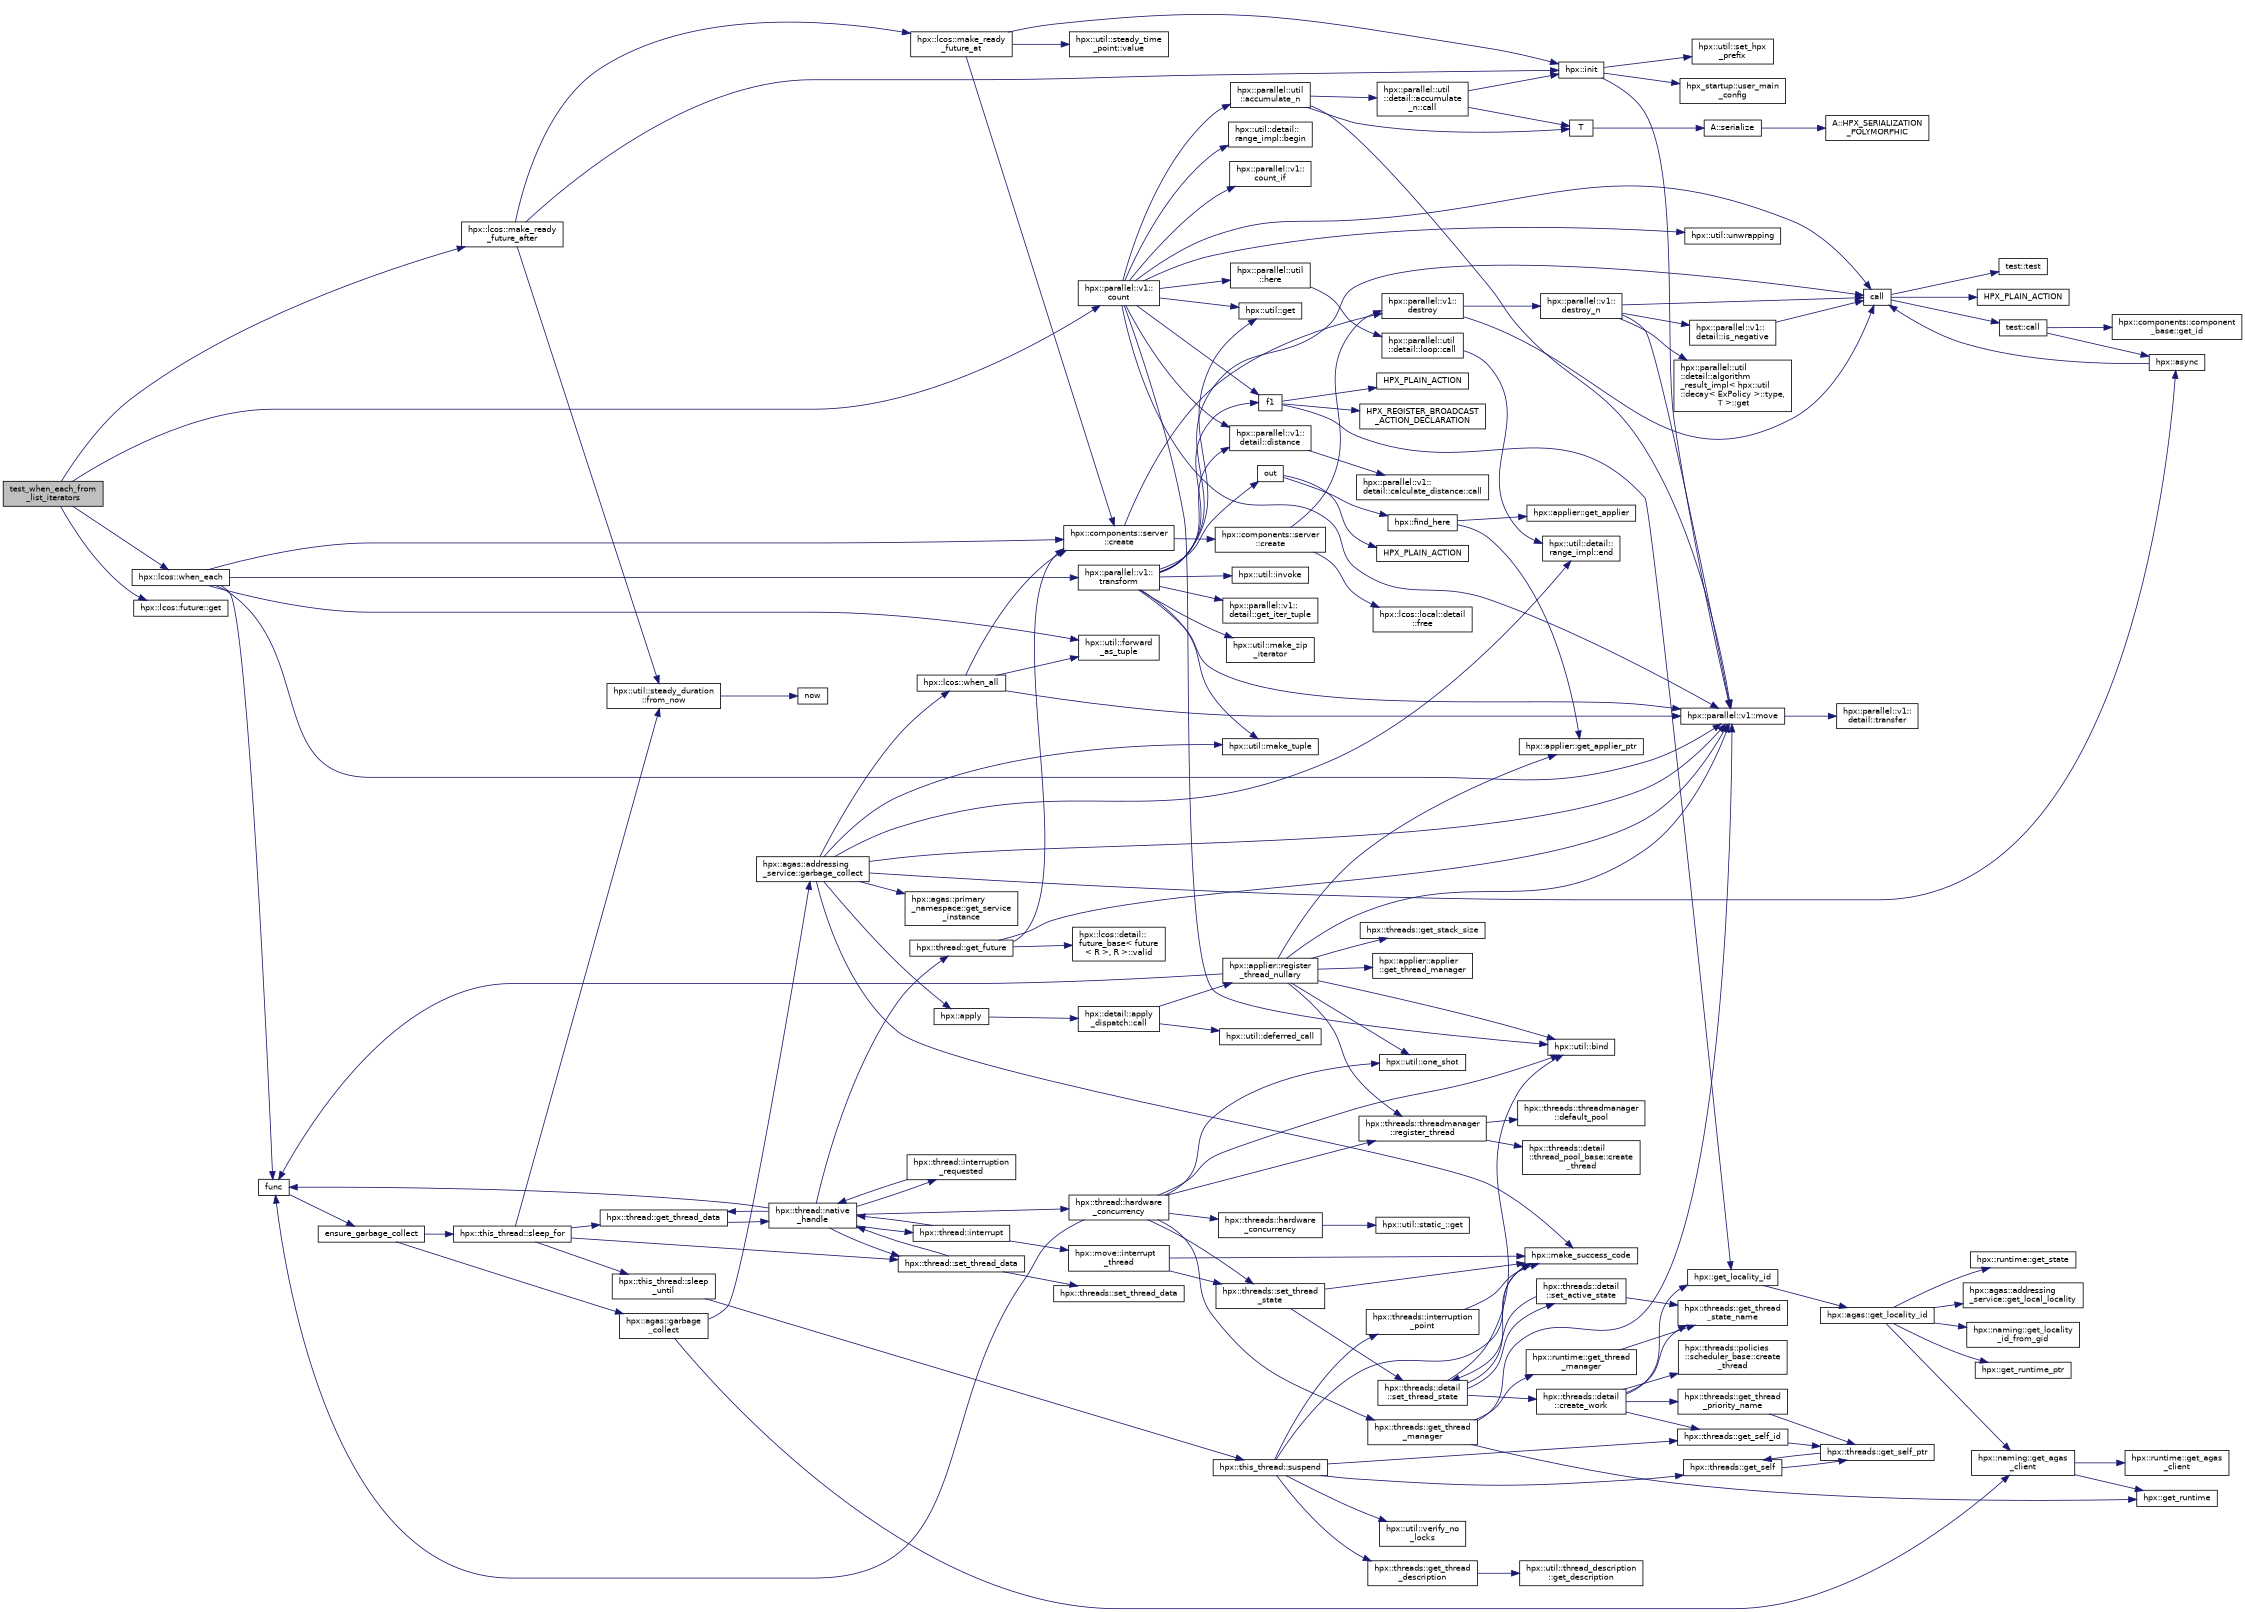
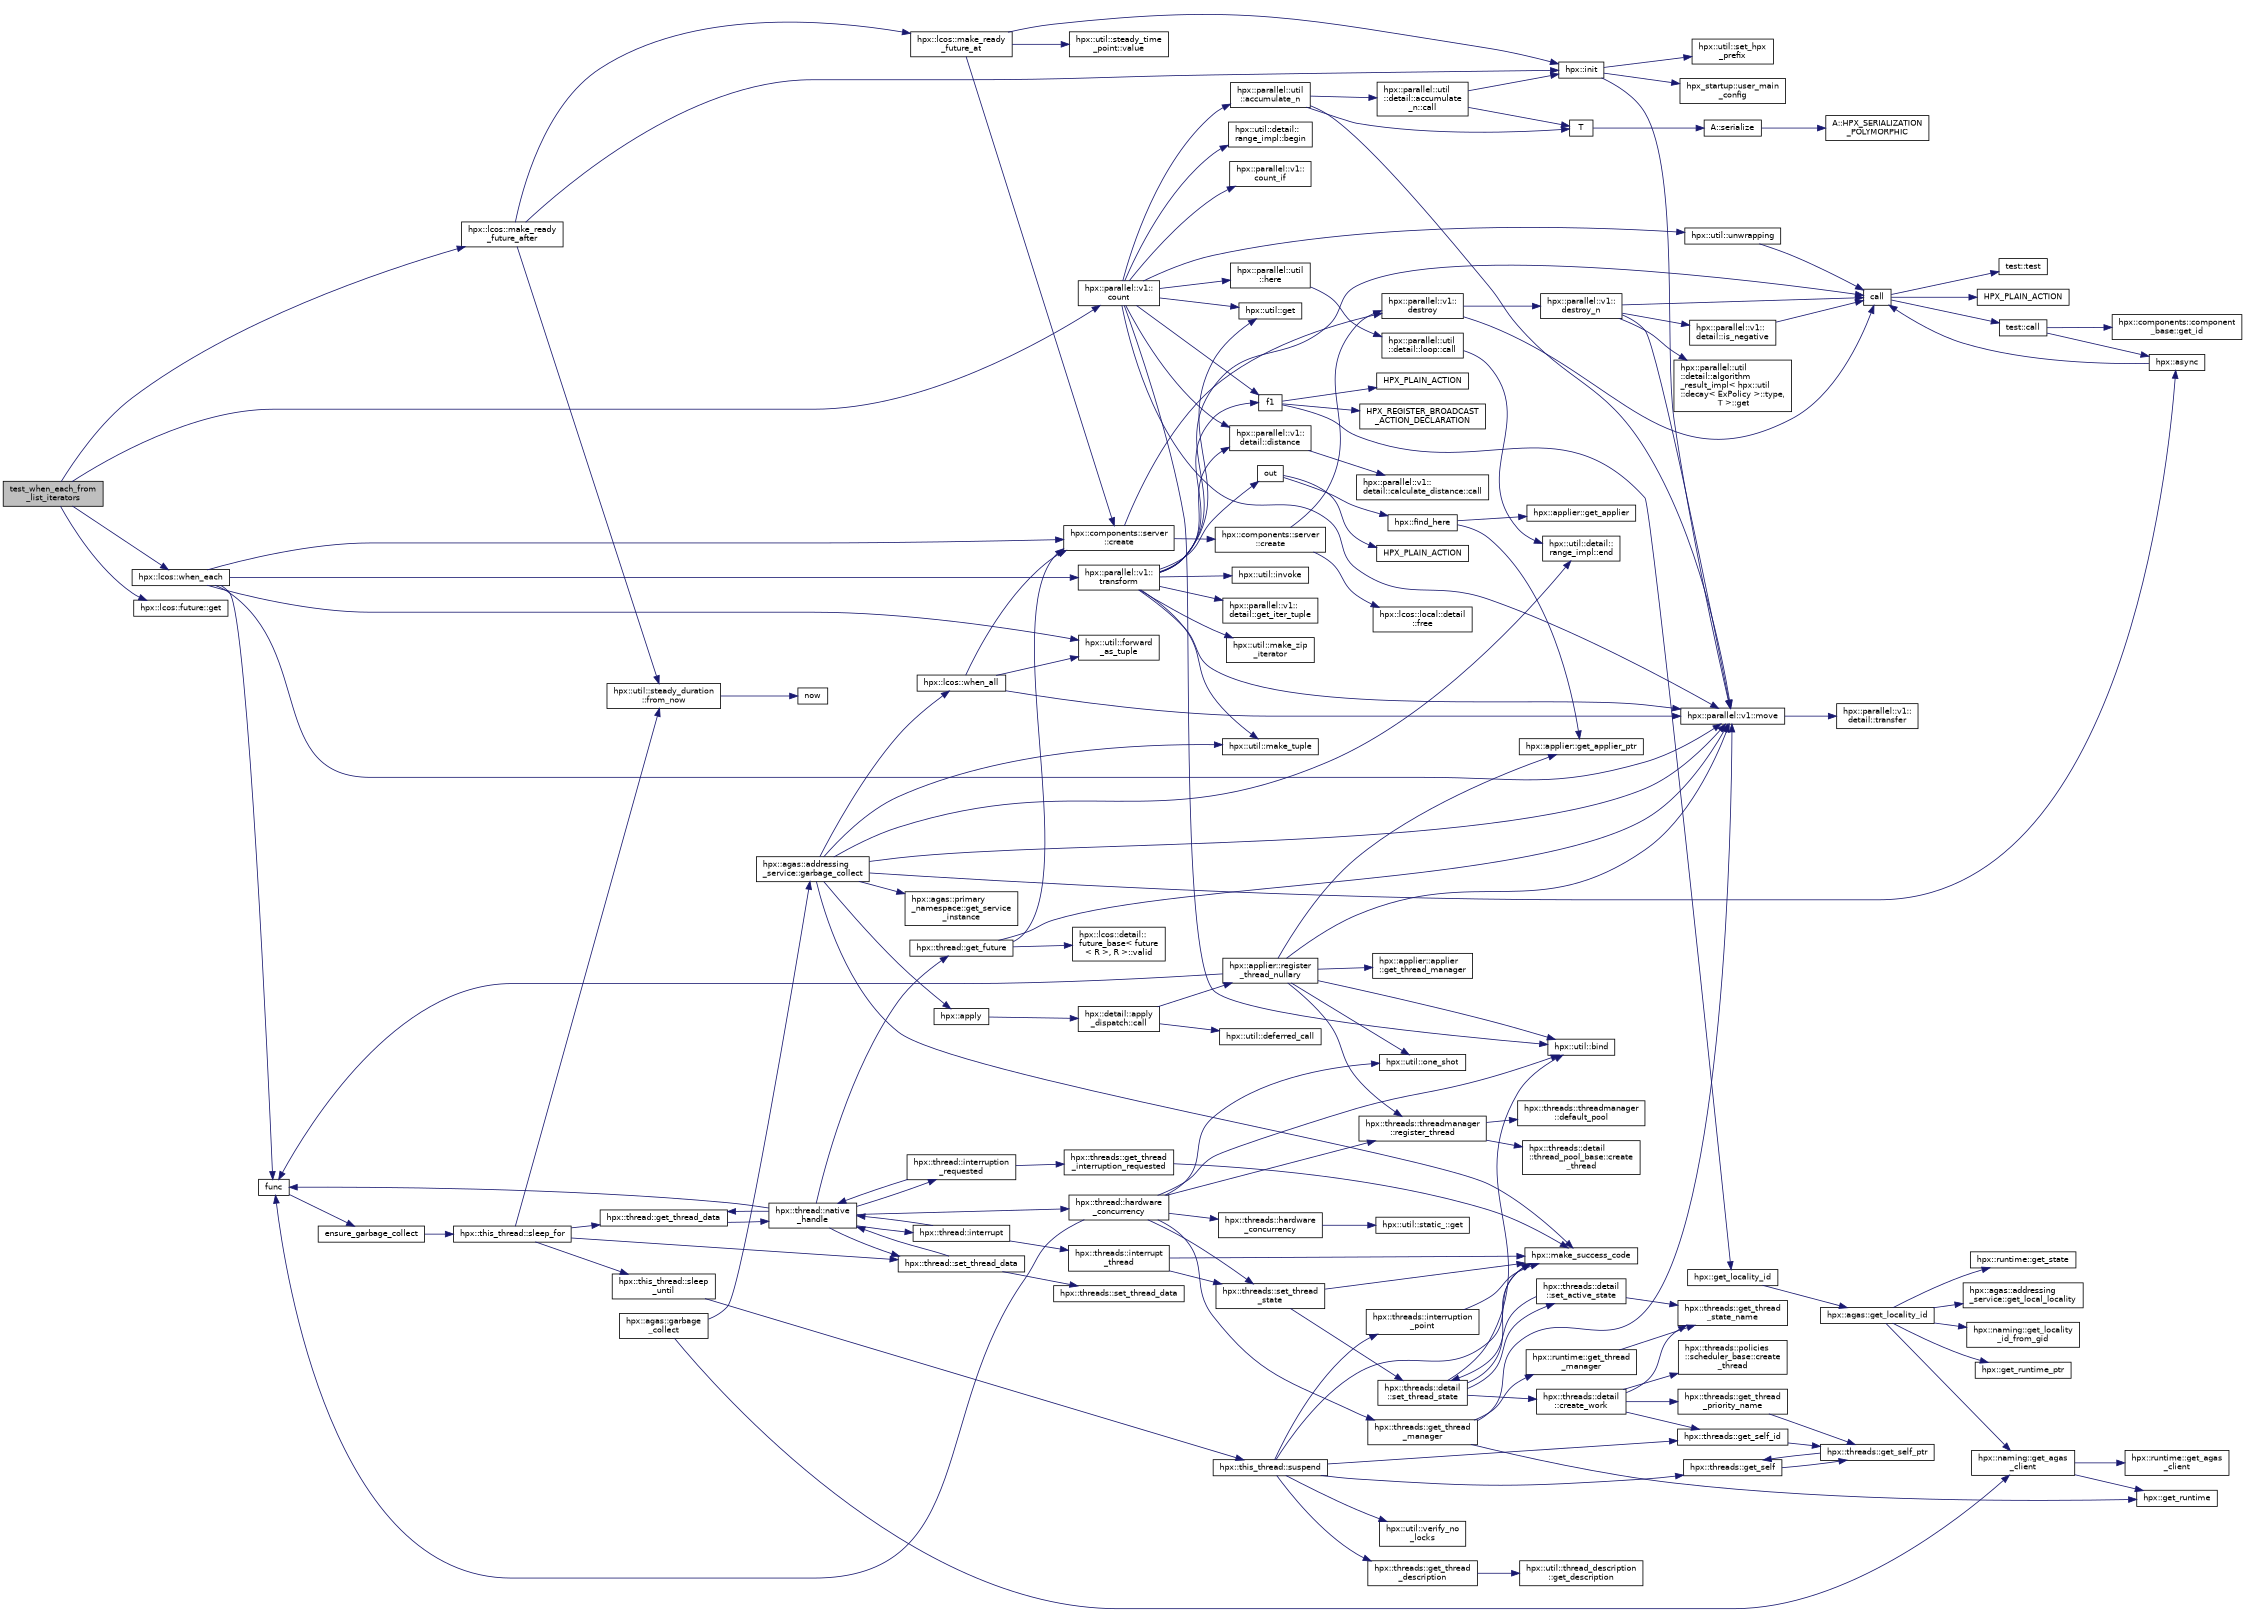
edge "hpx::parallel::v1:: count" -> "call": now "hpx::util::unwrapping" -> "call"
node "hpx::threads::get_stack_size": removed
node "hpx::threads::get_thread _interruption_requested": added
node "hpx::move::interrupt _thread": label "hpx::move::interrupt _thread" -> "hpx::threads::interrupt _thread"
edge "ensure_garbage_collect" -> "hpx::agas::garbage _collect": removed
edge "hpx::threads::detail ::create_work" -> "hpx::get_locality_id": removed
